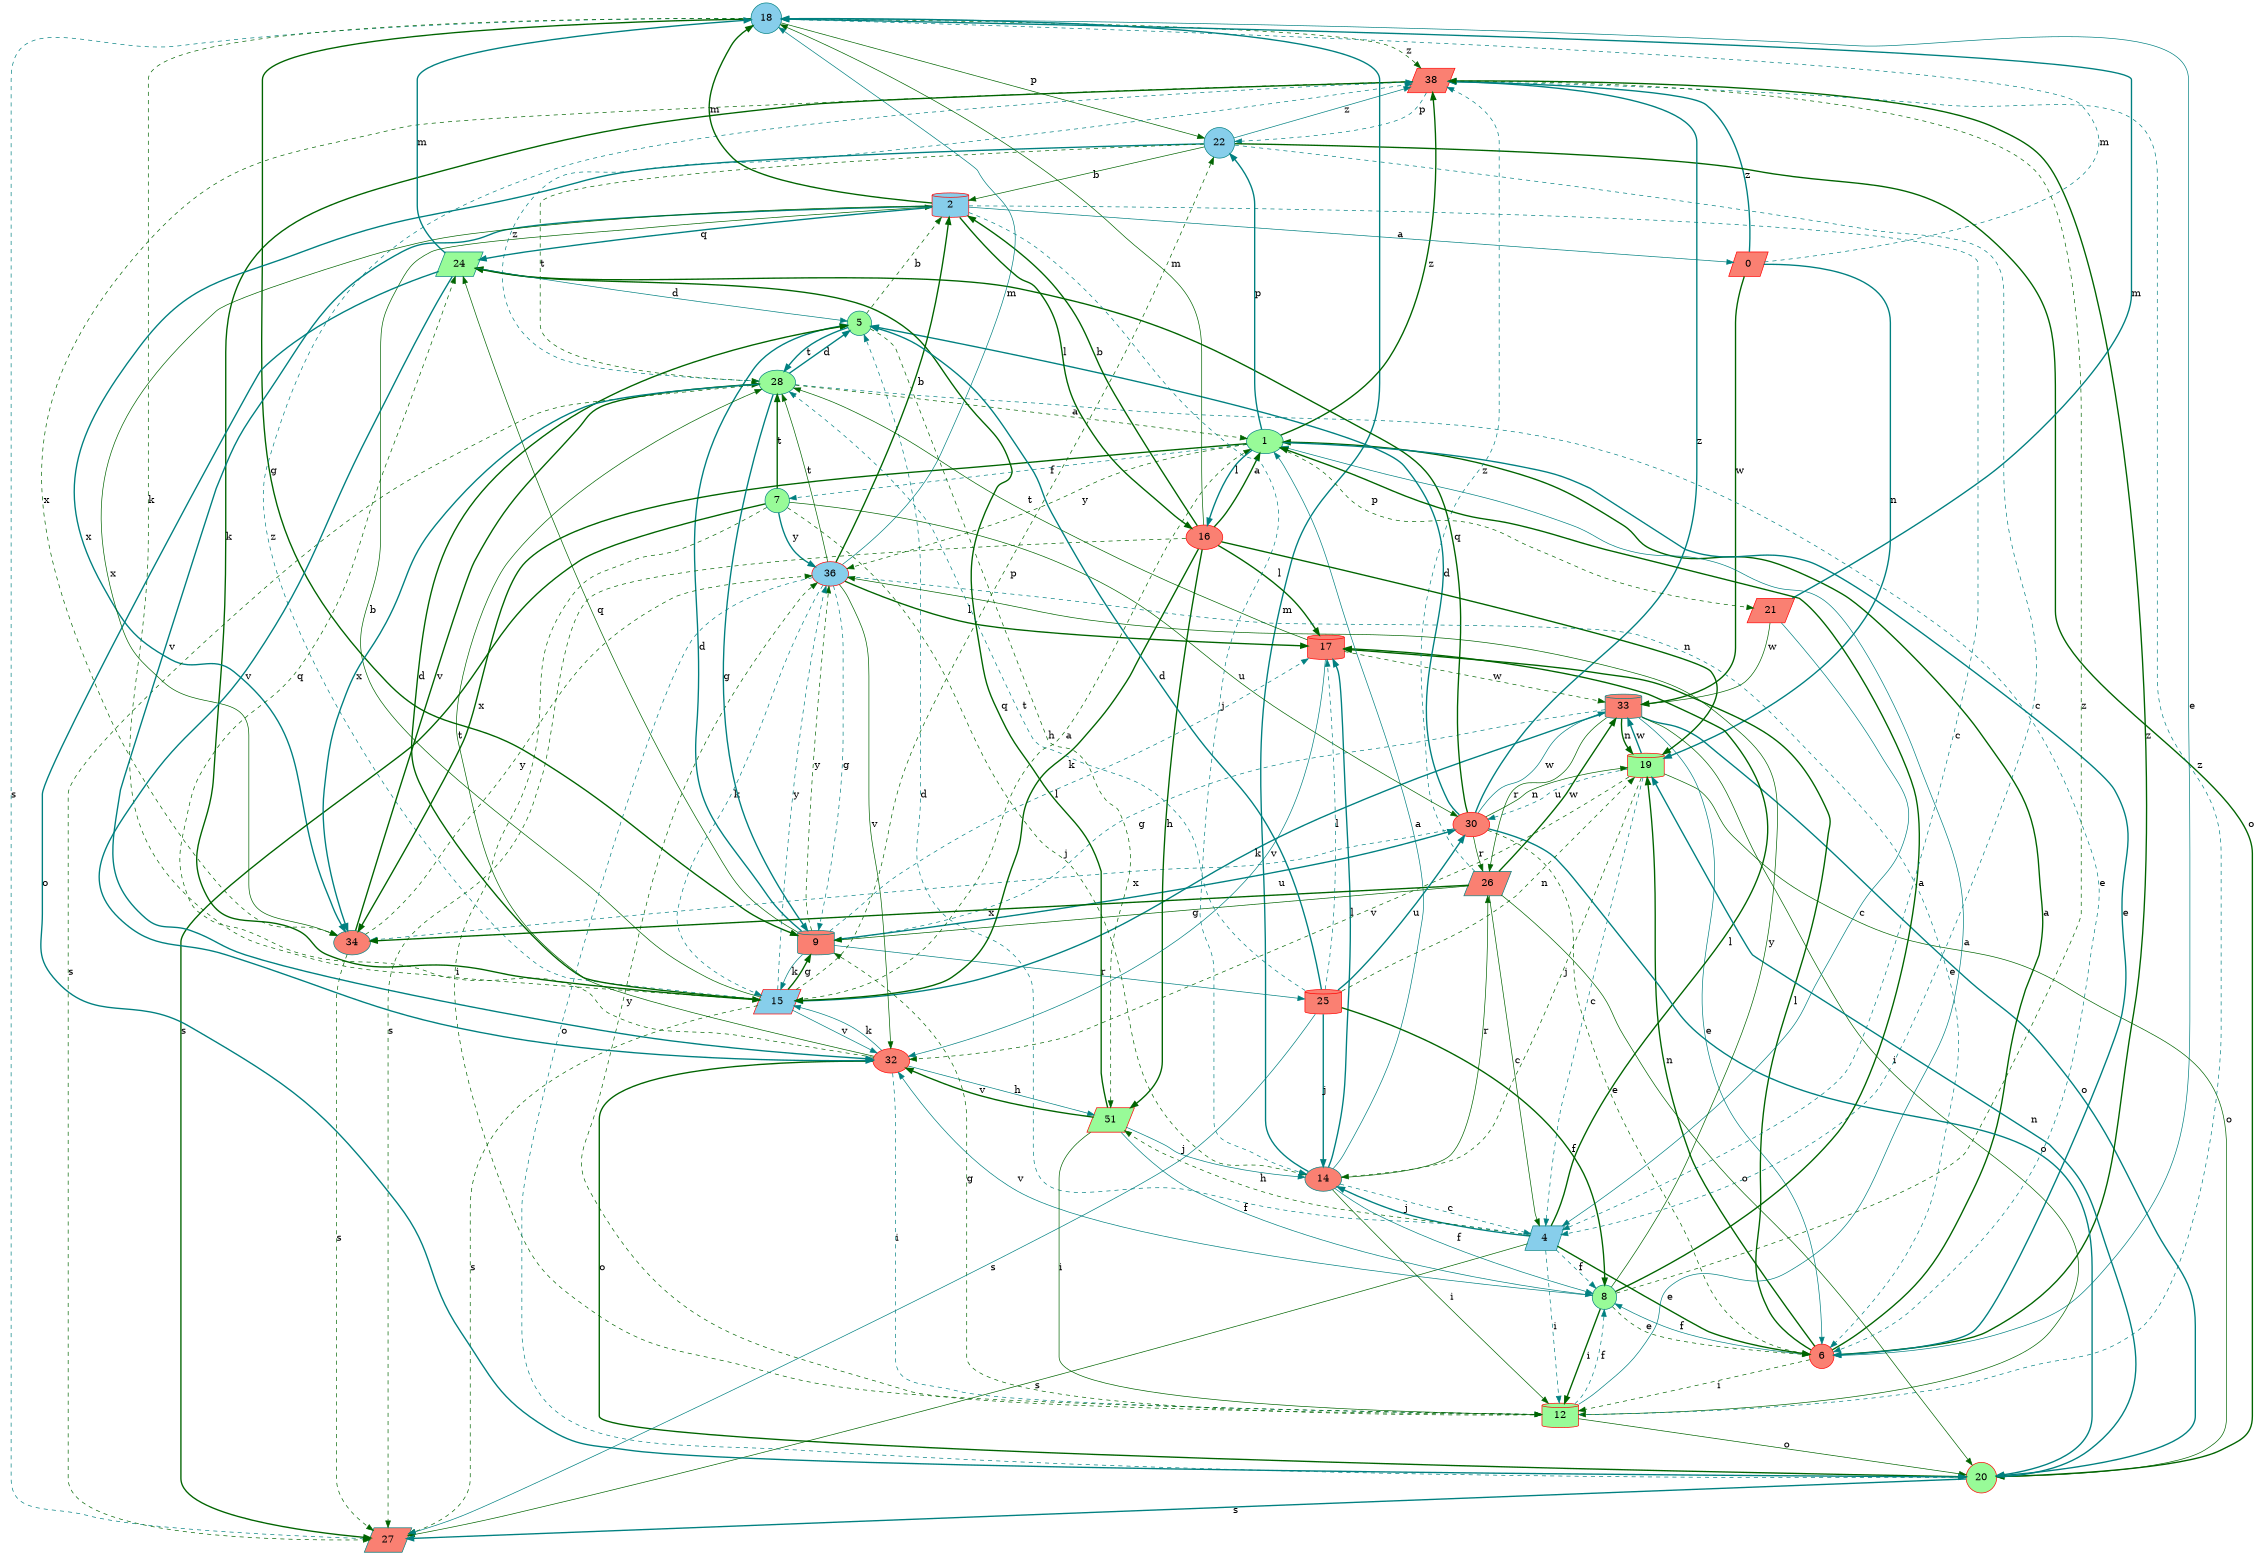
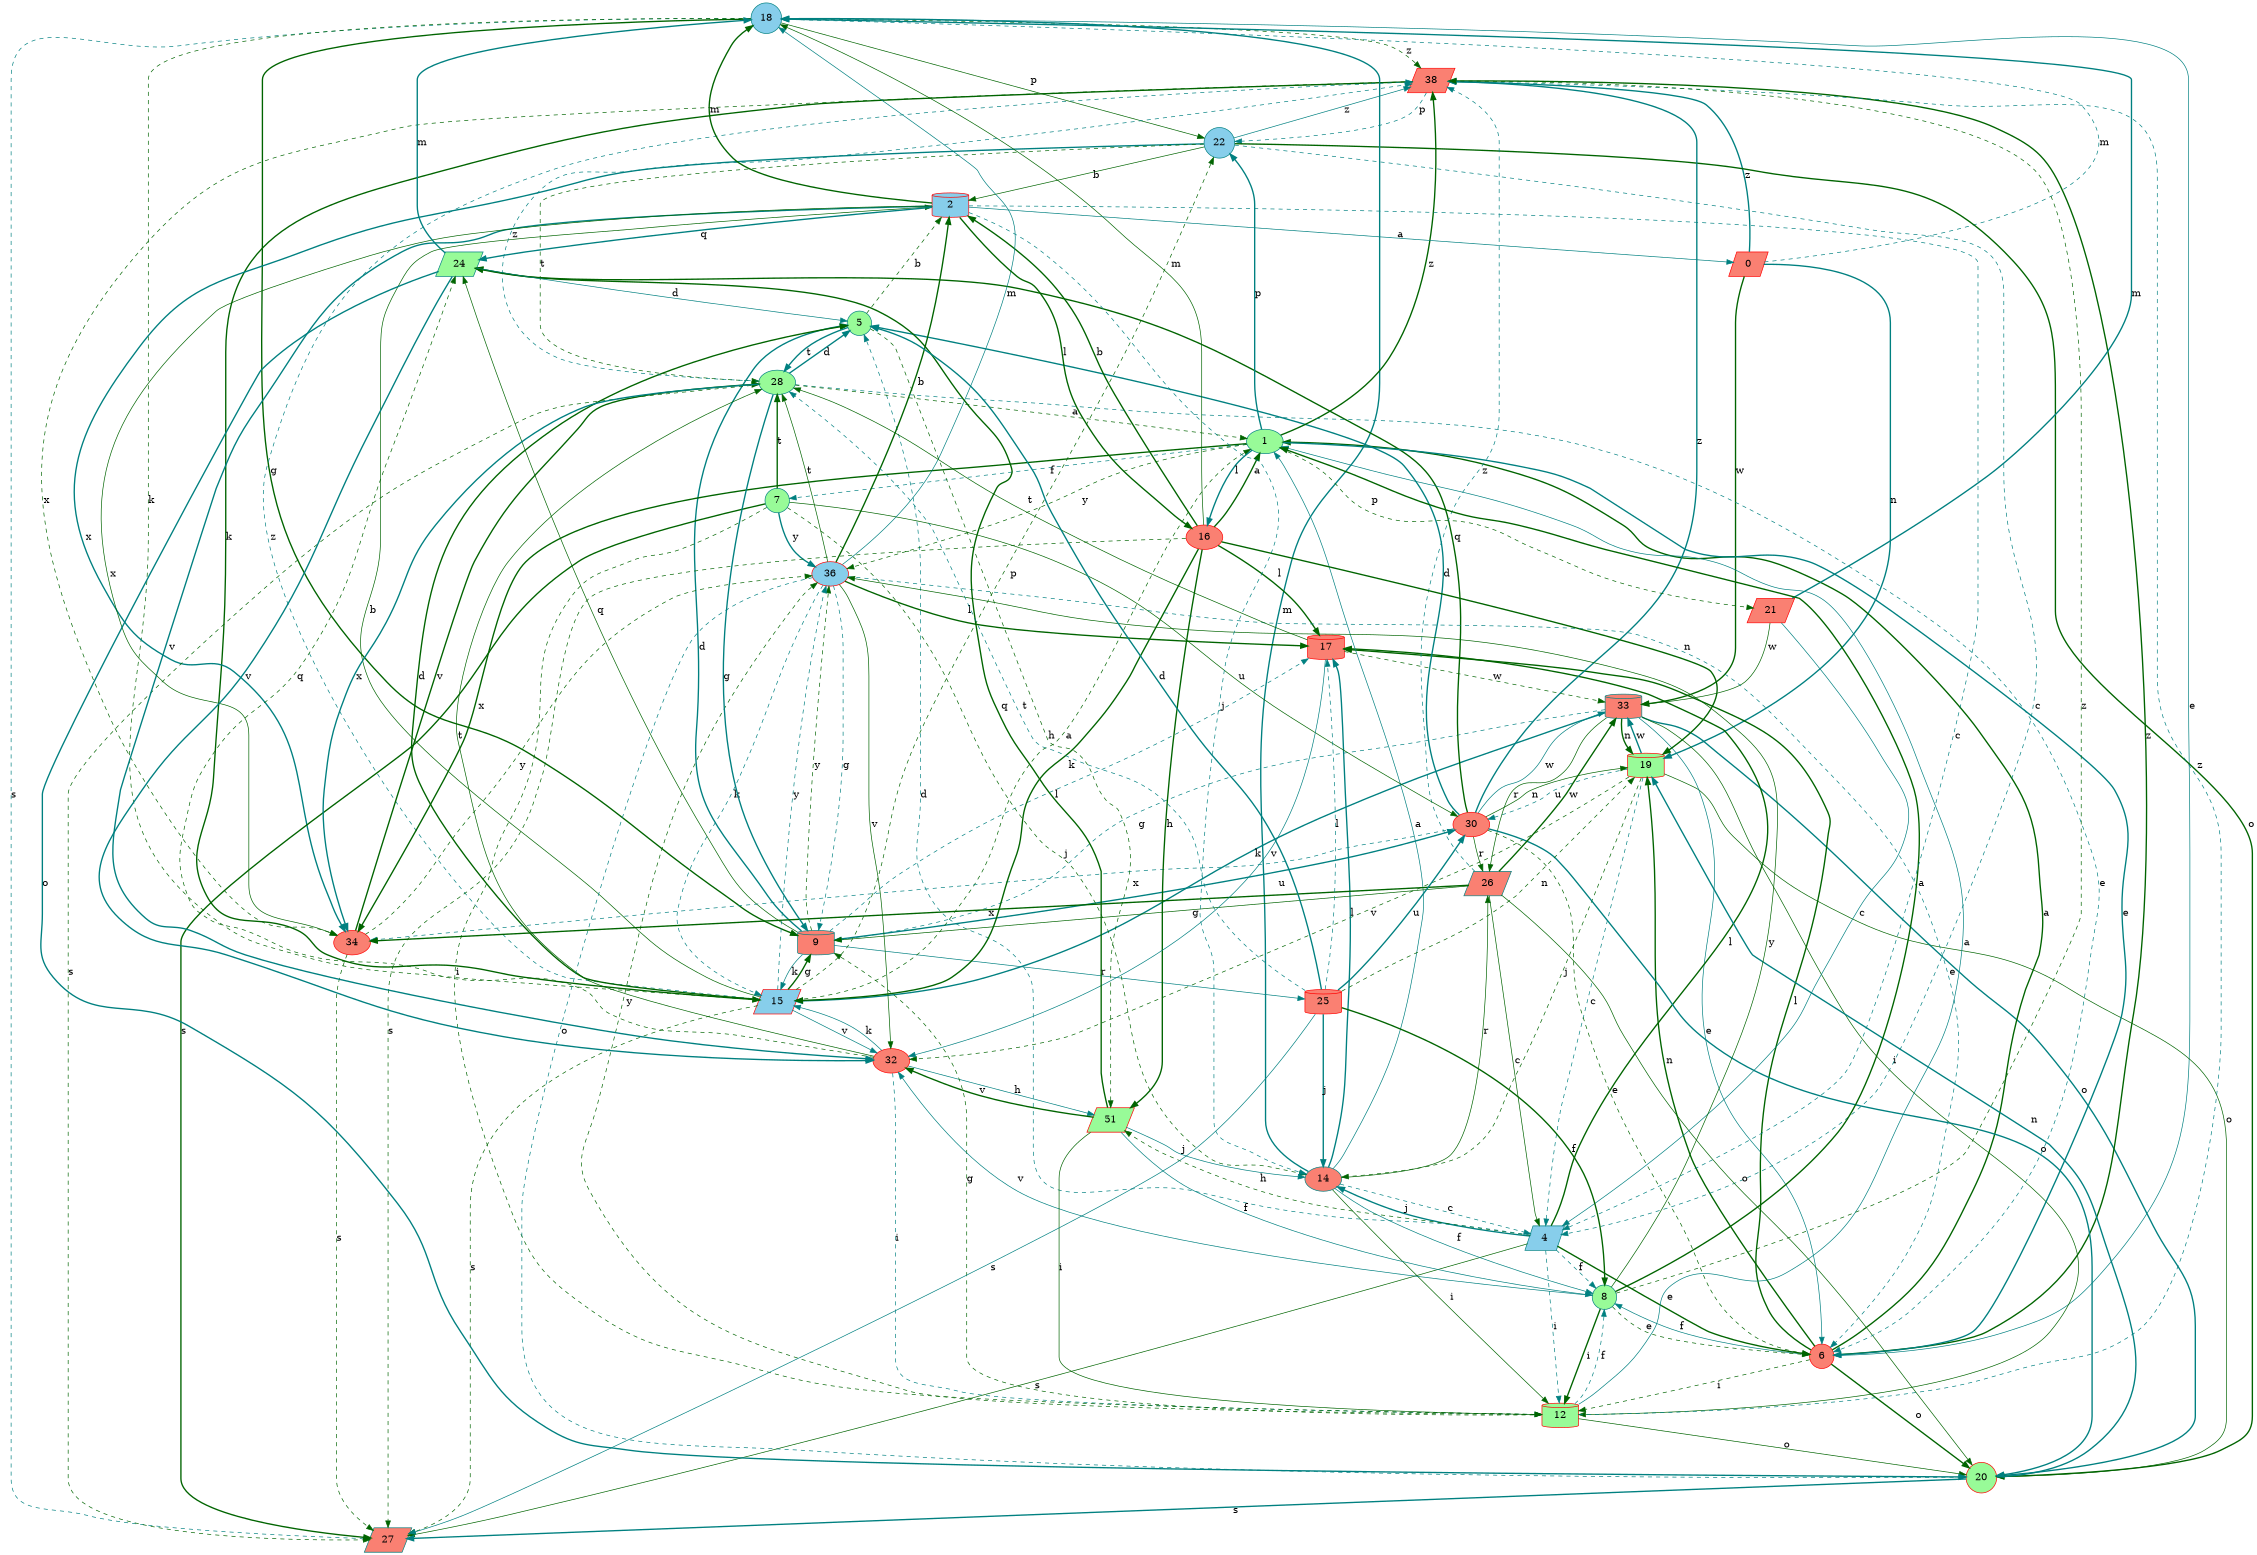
node "34": color teal -> red
edge "32" -> "20": now "6" -> "20"
